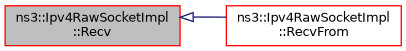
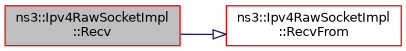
edge "ns3::Ipv4RawSocketImpl ::RecvFrom" -> "ns3::Ipv4RawSocketImpl ::Recv": reversed
